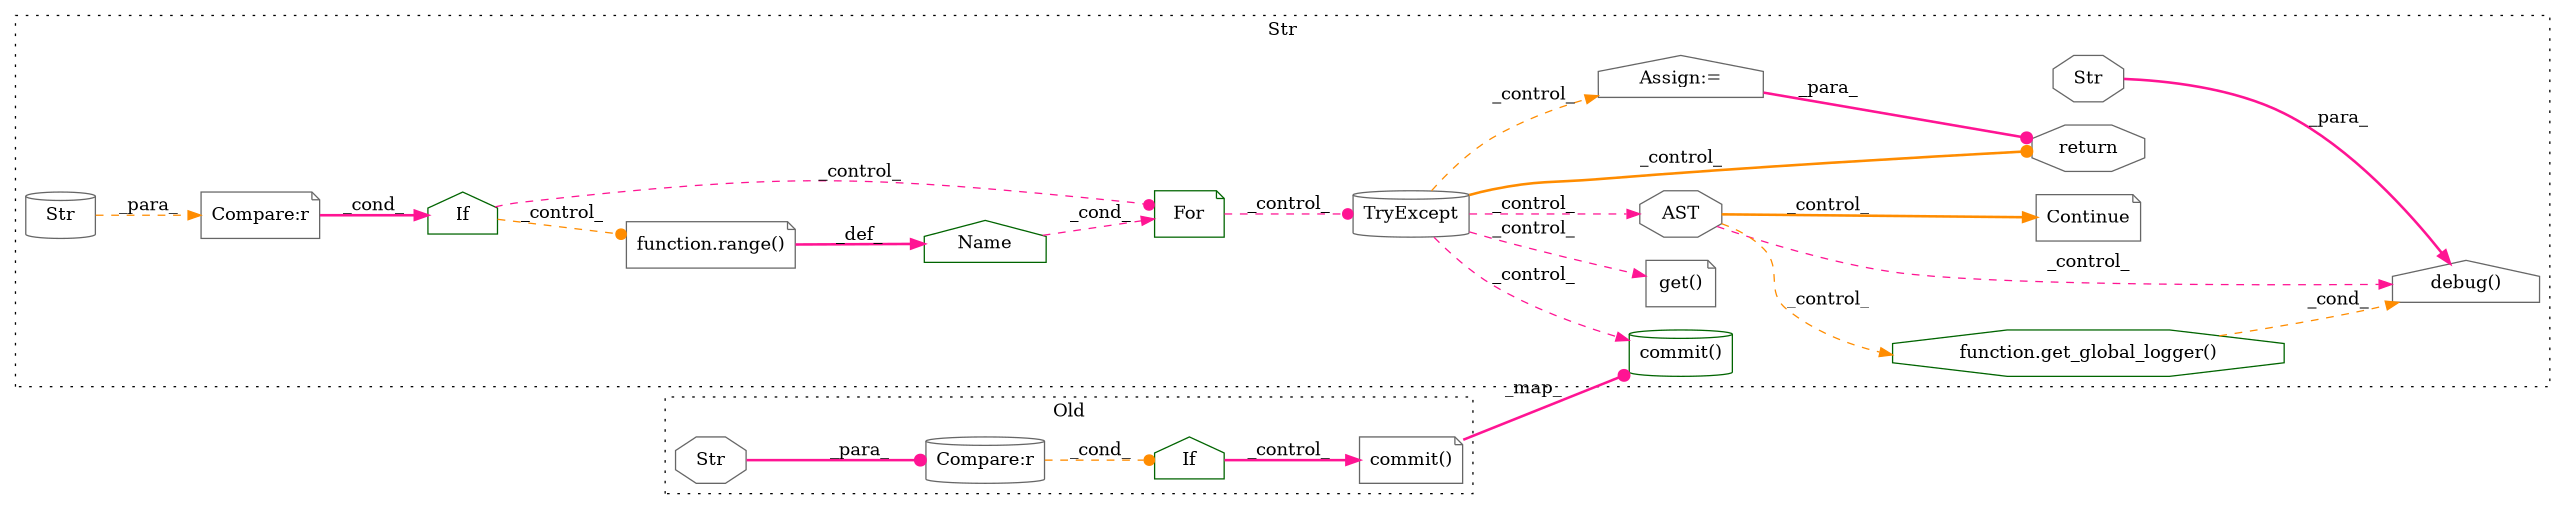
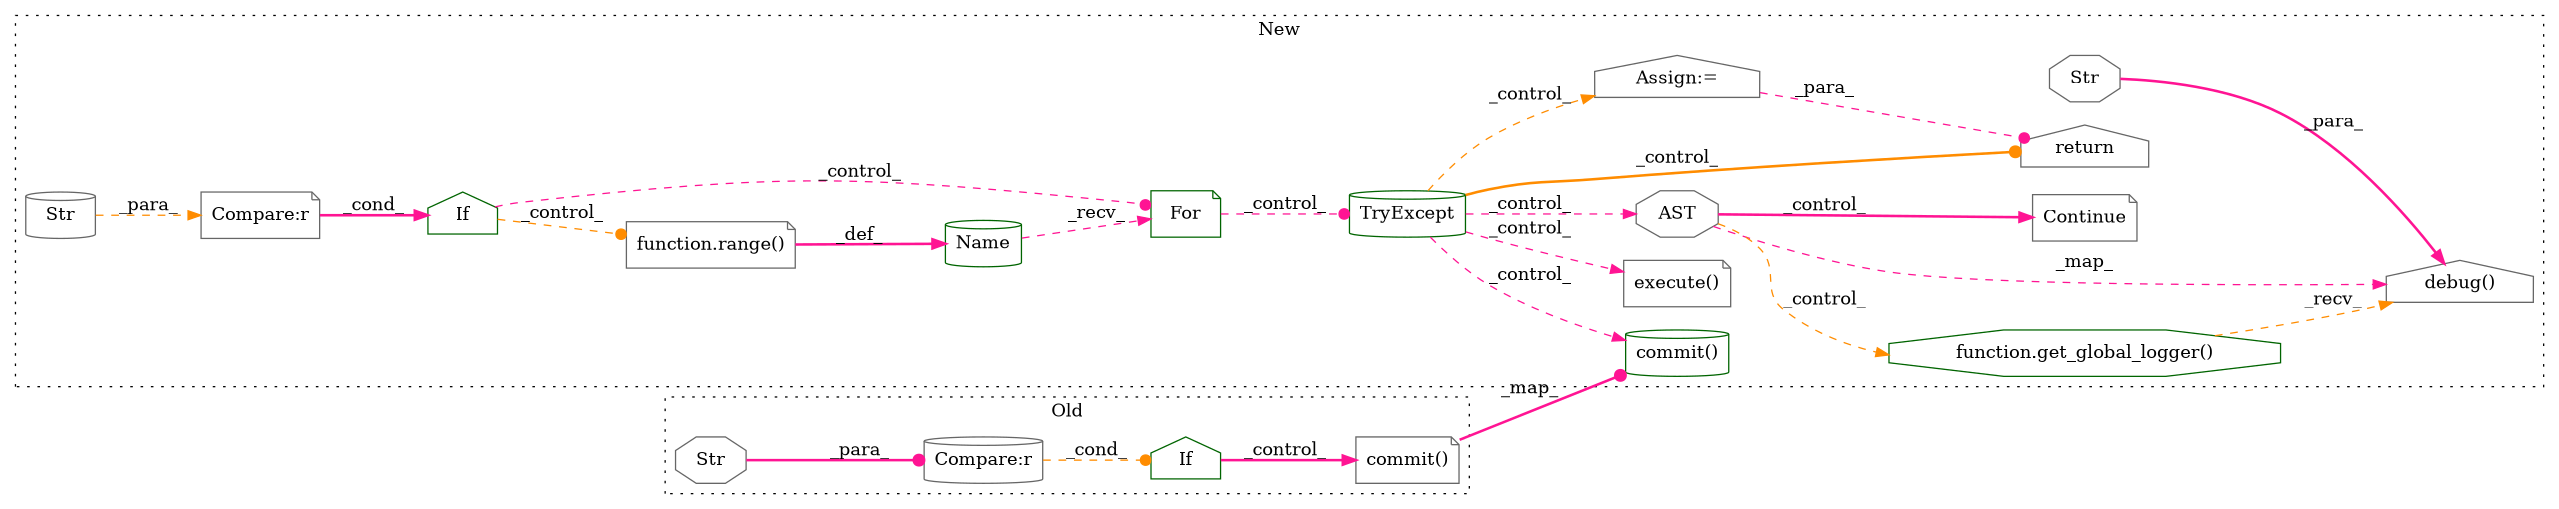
cluster "Str": label "Str" -> "New"
edge "Assign:=" -> "return": style bold -> dashed
node "return": shape octagon -> house
edge "Name" -> "For": label "_cond_" -> "_recv_"
node "TryExcept": color gray40 -> darkgreen
edge "AST" -> "Continue": color darkorange -> deeppink
node "Name": shape house -> cylinder
edge "AST" -> "debug()": label "_control_" -> "_map_"
node "get()": label "get()" -> "execute()"
edge "function.get_global_logger()" -> "debug()": label "_cond_" -> "_recv_"
